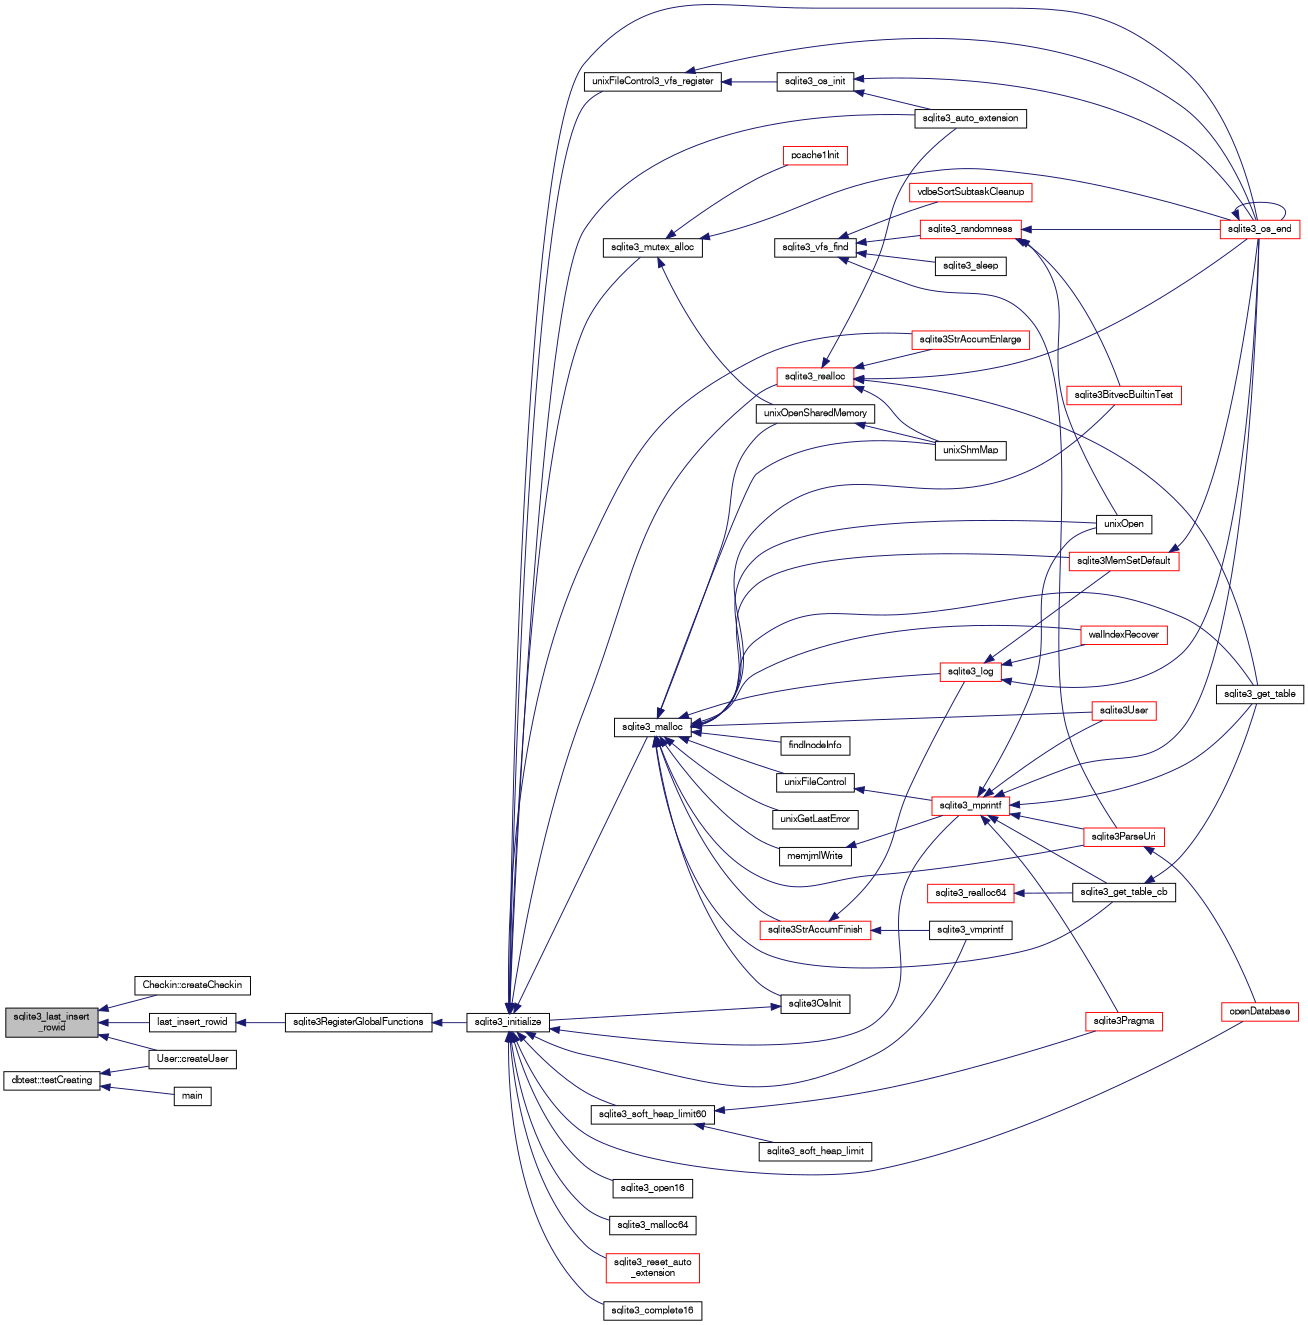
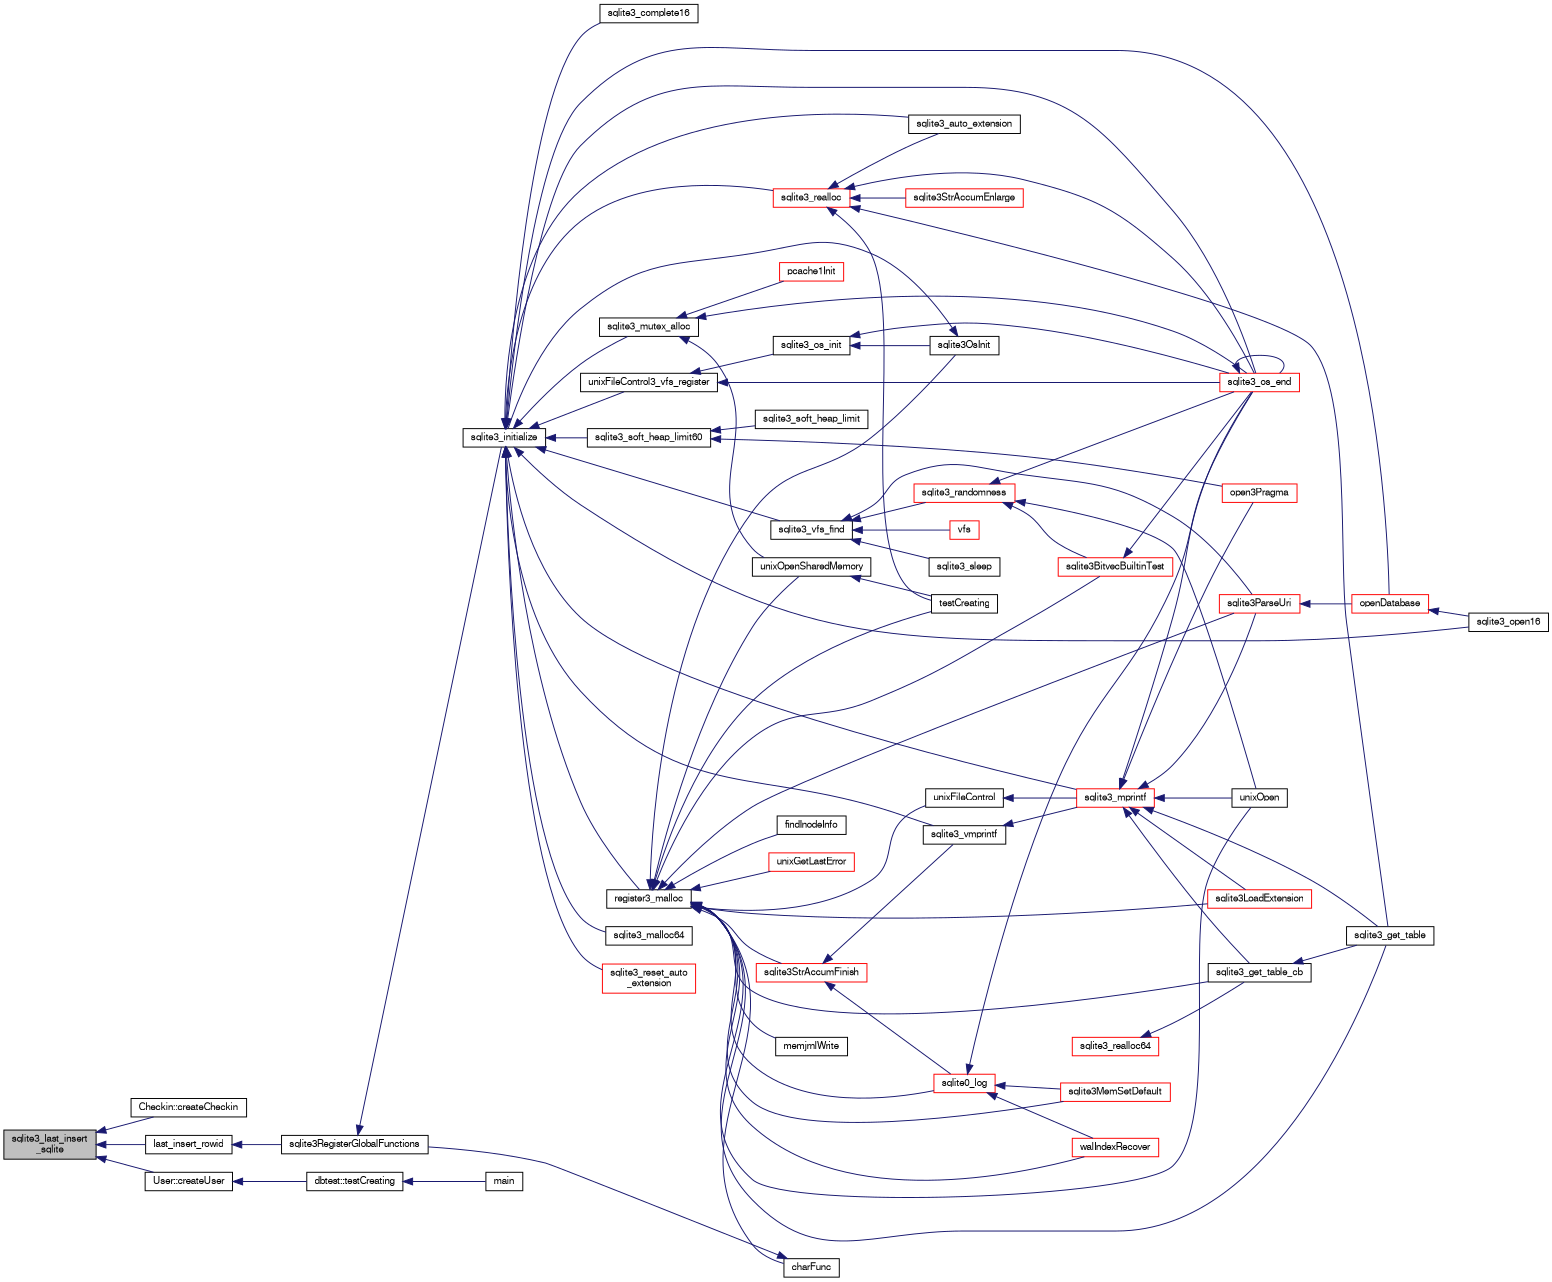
edge "sqlite3_auto_extension" -> "sqlite3_os_init": now "sqlite3OsInit" -> "sqlite3_os_init"
node "vdbeSortSubtaskCleanup": label "vdbeSortSubtaskCleanup" -> "vfs"
edge "sqlite3_os_end" -> "sqlite3MemSetDefault": now "sqlite3_os_end" -> "sqlite3BitvecBuiltinTest"
node "unixShmMap": label "unixShmMap" -> "testCreating"
edge "sqlite3StrAccumEnlarge" -> "sqlite3_initialize": now "sqlite3_vfs_find" -> "sqlite3_initialize"
edge "sqlite3_open16" -> "openDatabase": added
node "sqlite3_log": label "sqlite3_log" -> "sqlite0_log"
node "sqlite3User": label "sqlite3User" -> "sqlite3LoadExtension"
node "sqlite3_malloc": label "sqlite3_malloc" -> "register3_malloc"
node "unixGetLastError": color black -> red
edge "sqlite3_mprintf" -> "memjrnlWrite": now "sqlite3_mprintf" -> "sqlite3_vmprintf"
node "sqlite3Pragma": label "sqlite3Pragma" -> "open3Pragma"
node "sqlite3_last_insert _rowid": label "sqlite3_last_insert _rowid" -> "sqlite3_last_insert _sqlite"
edge "User::createUser" -> "dbtest::testCreating": reversed
node "charFunc": added
